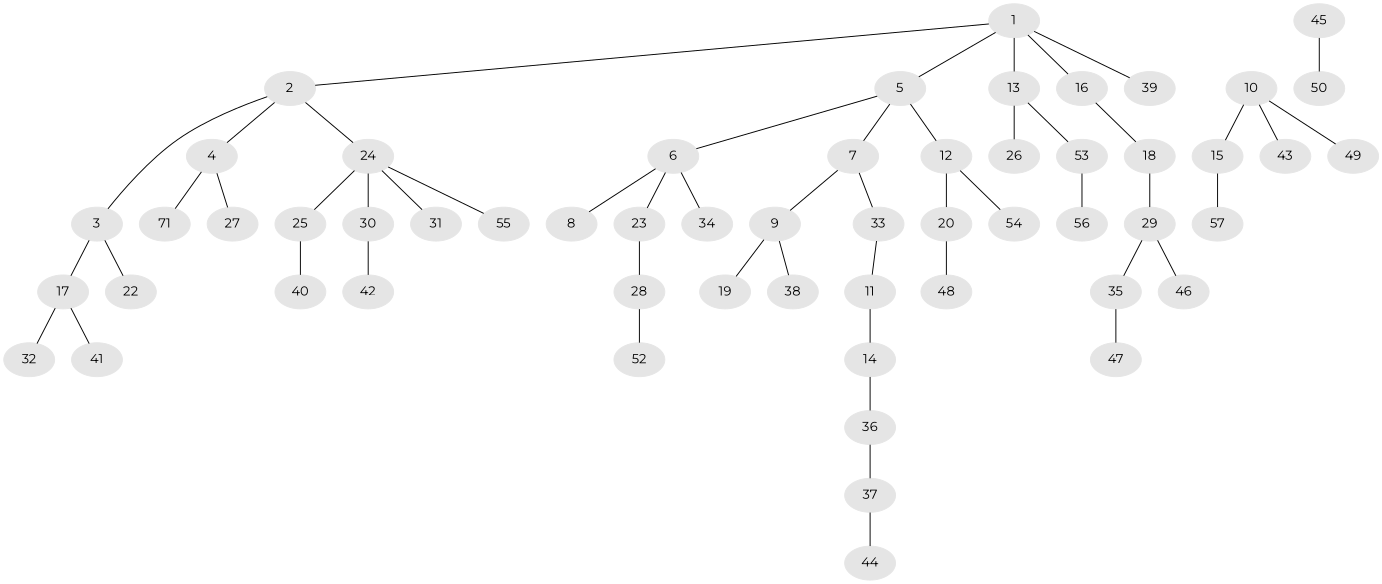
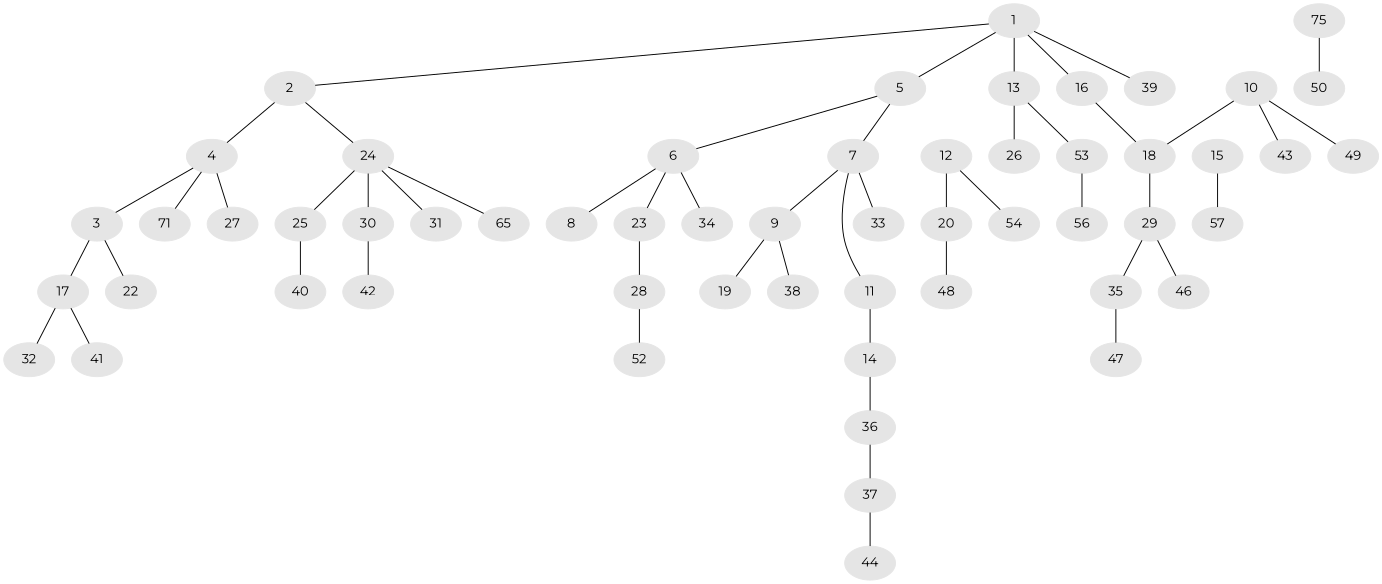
node "45": label "45" -> "75"
edge "5" -- "12": removed
edge "10" -- "15": now "10" -- "18"
edge "2" -- "3": now "4" -- "3"
node "55": label "55" -> "65"
edge "33" -- "11": now "7" -- "11"
